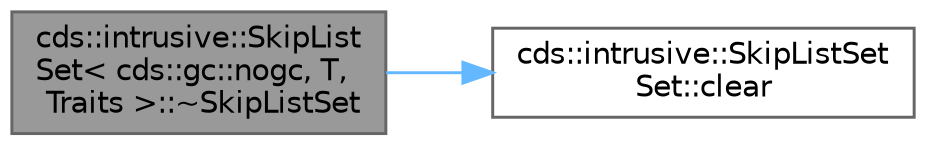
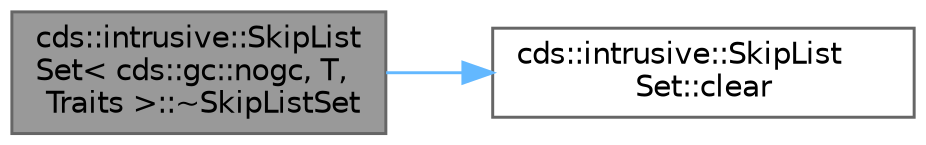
node "cds::intrusive::SkipListSet Set::clear": label "cds::intrusive::SkipListSet Set::clear" -> "cds::intrusive::SkipList Set::clear"
